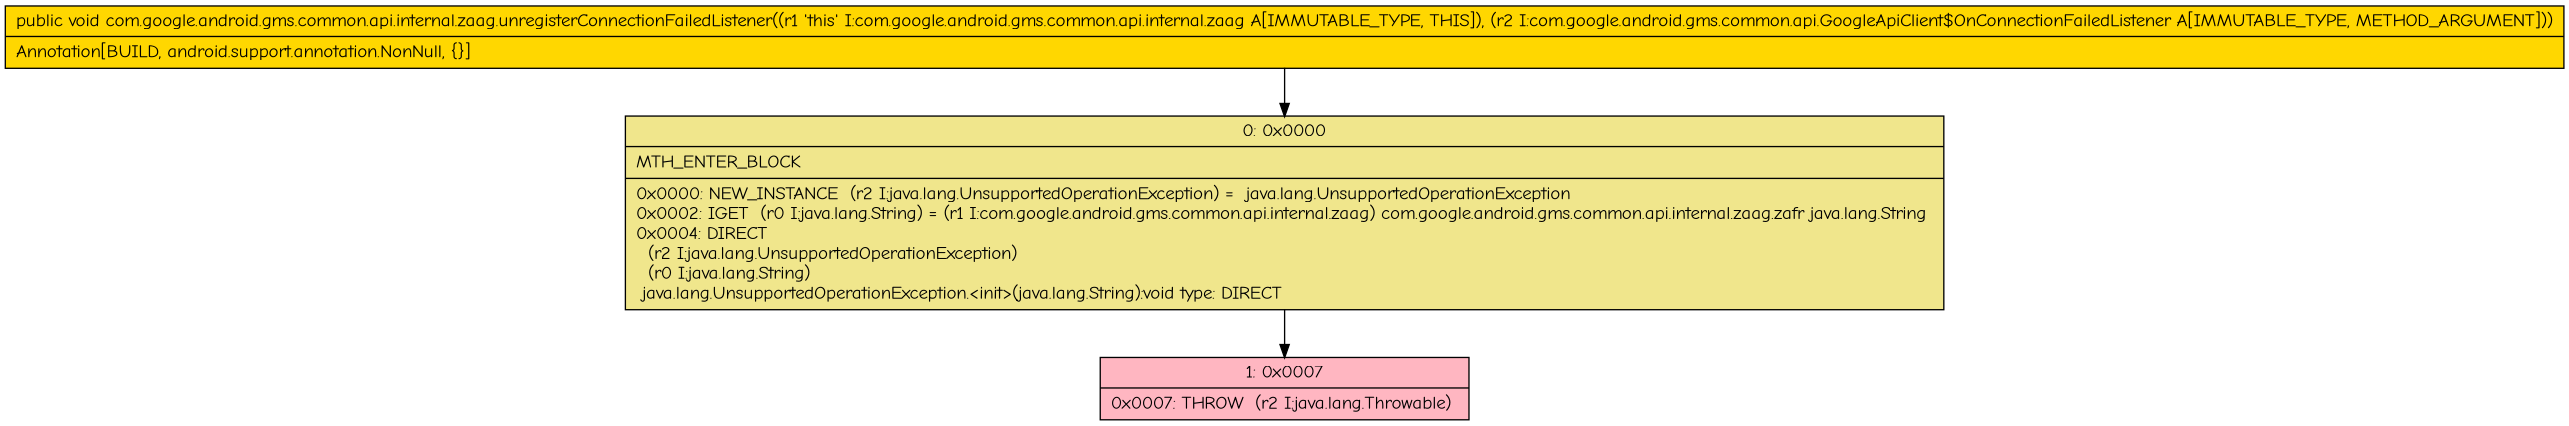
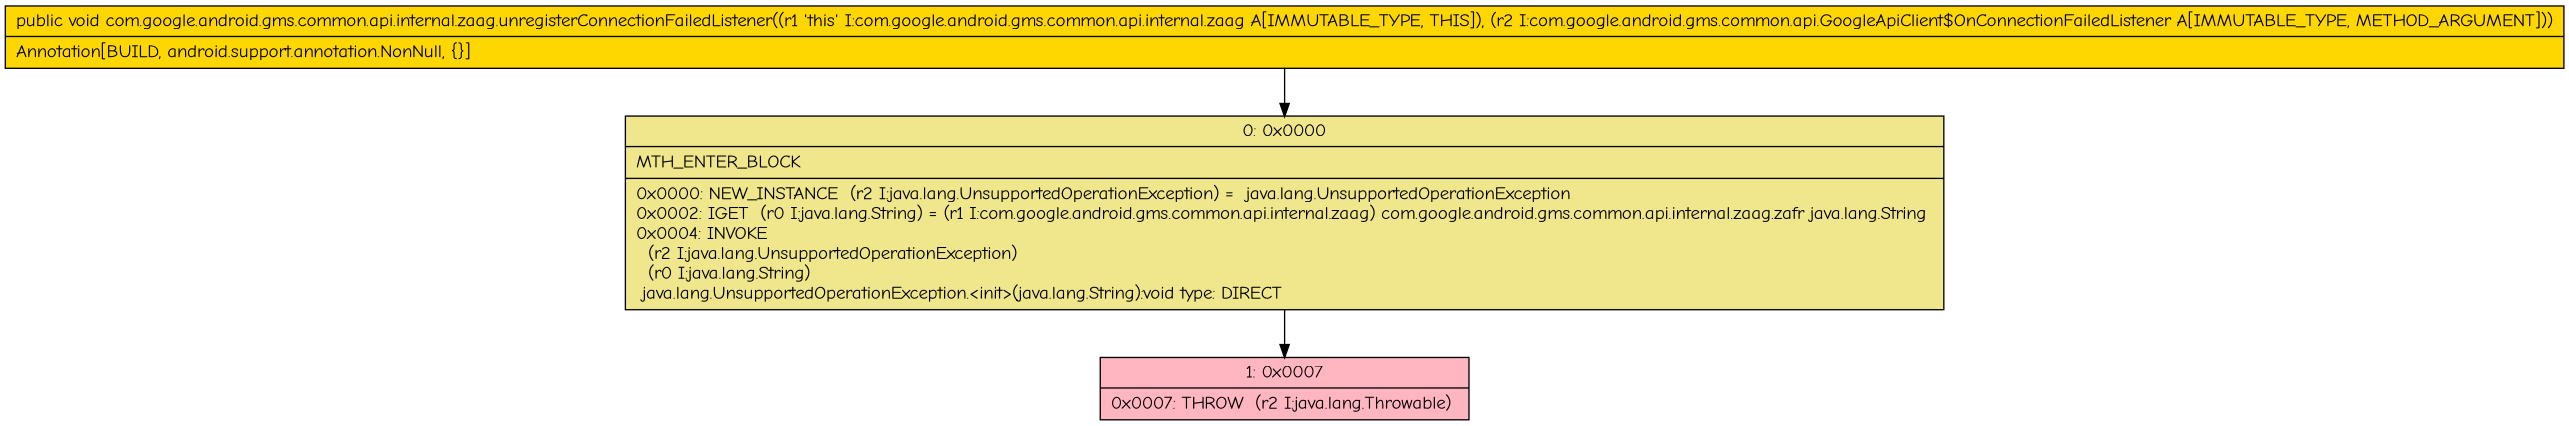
node "0: 0x0000": text "0x0004: DIRECT" -> "0x0004: INVOKE"
